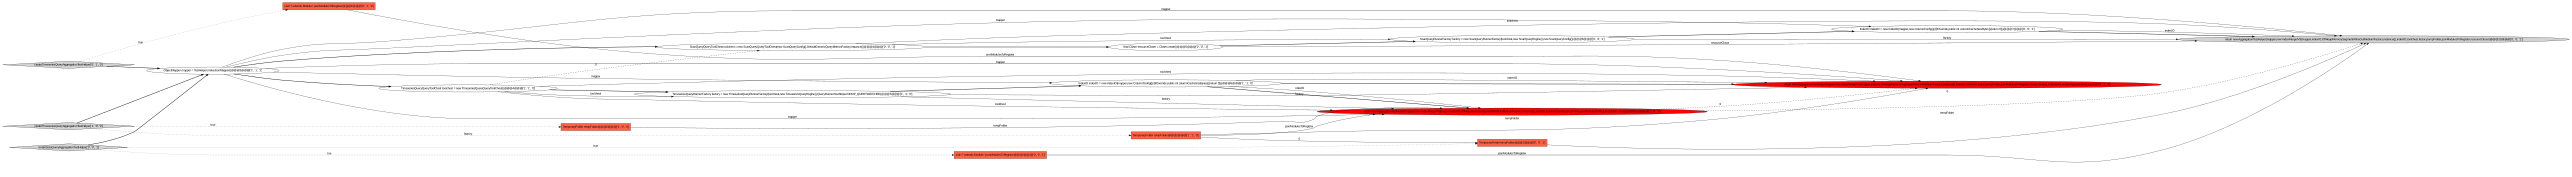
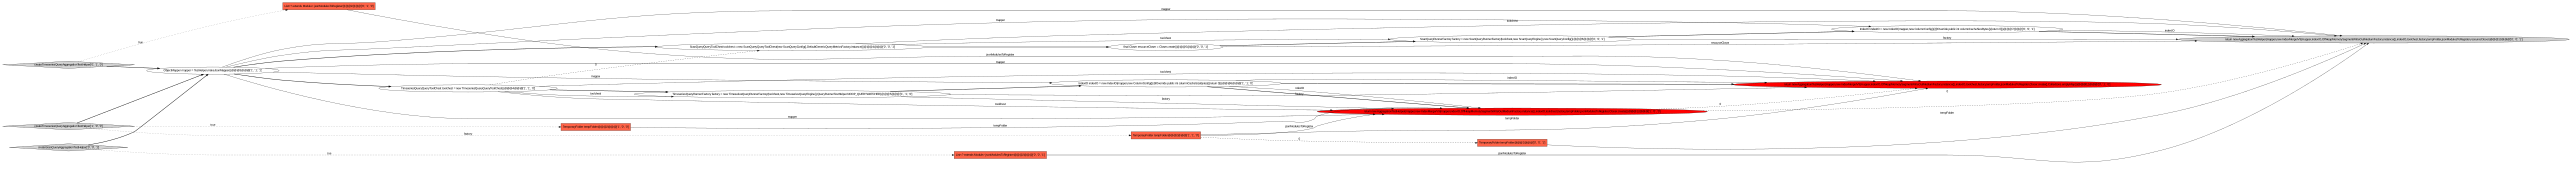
edge "TemporaryFolder tempFolder@@@2@@@['1', '1', '0']" -> "TemporaryFolder tempFolder@@@2@@@['0', '0', '1']": style solid -> dashed
edge "createScanQueryAggregationTestHelper['0', '0', '1']" -> "TemporaryFolder tempFolder@@@2@@@['0', '0', '1']": removed, label "true"
